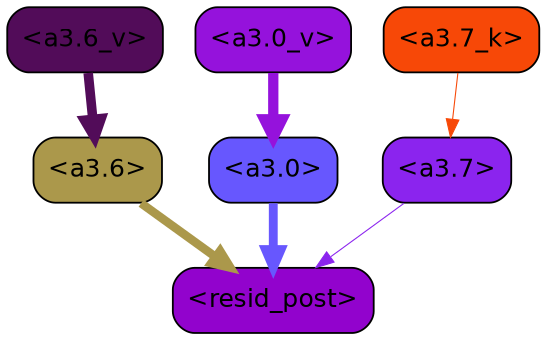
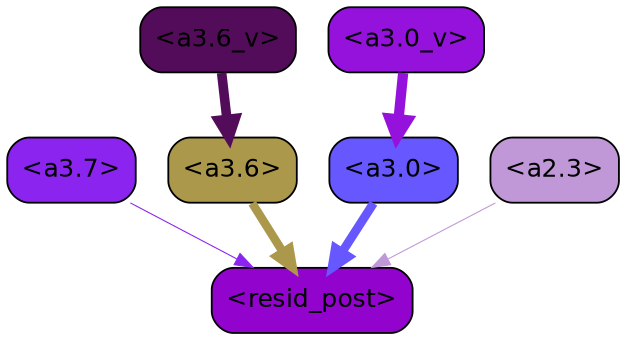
node "<a3.7_k>": removed
node "<a2.3>": added
